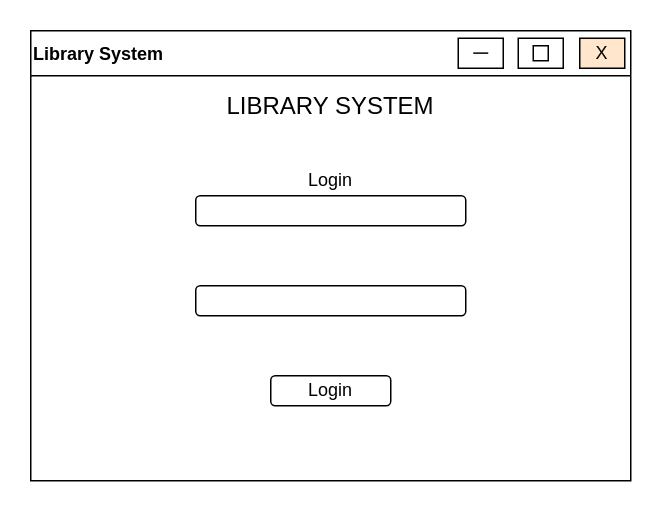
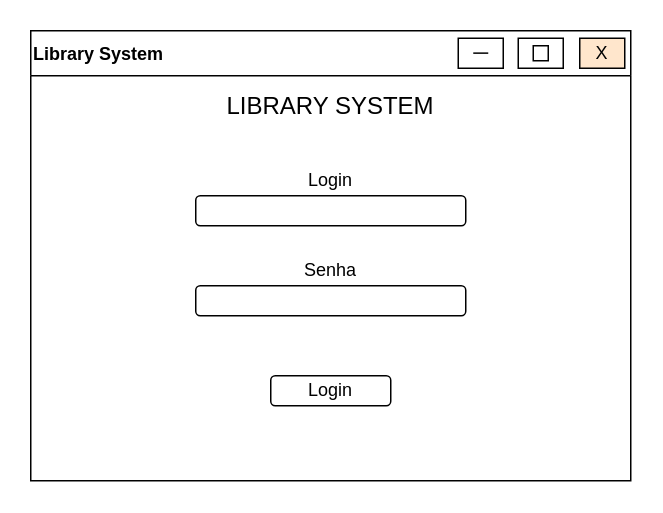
node "Senha": added
